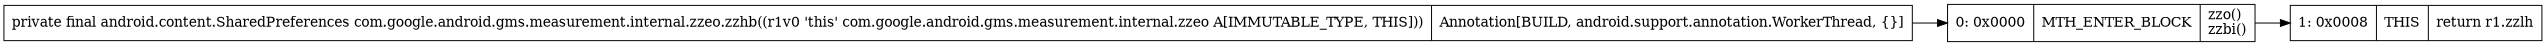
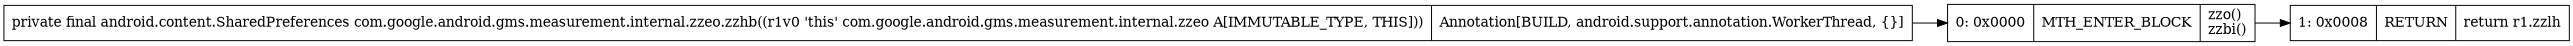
node "1: 0x0008": text "THIS" -> "RETURN"
